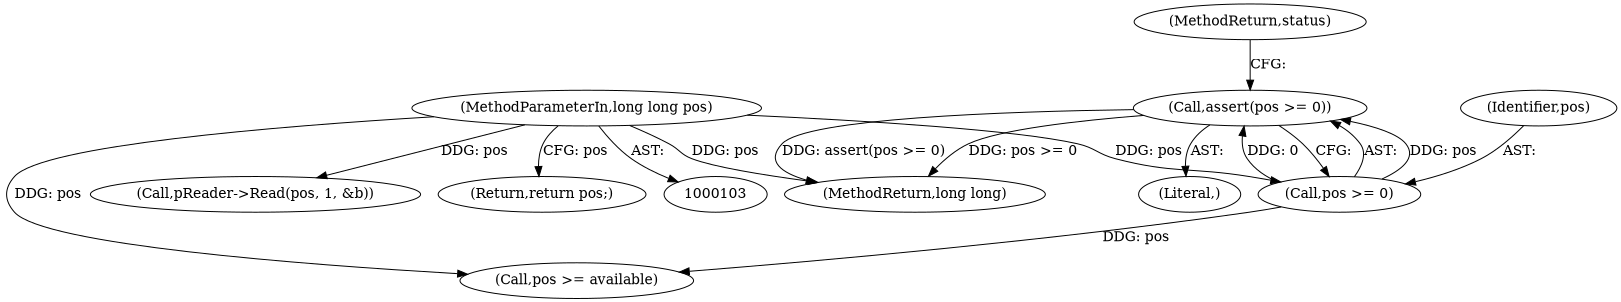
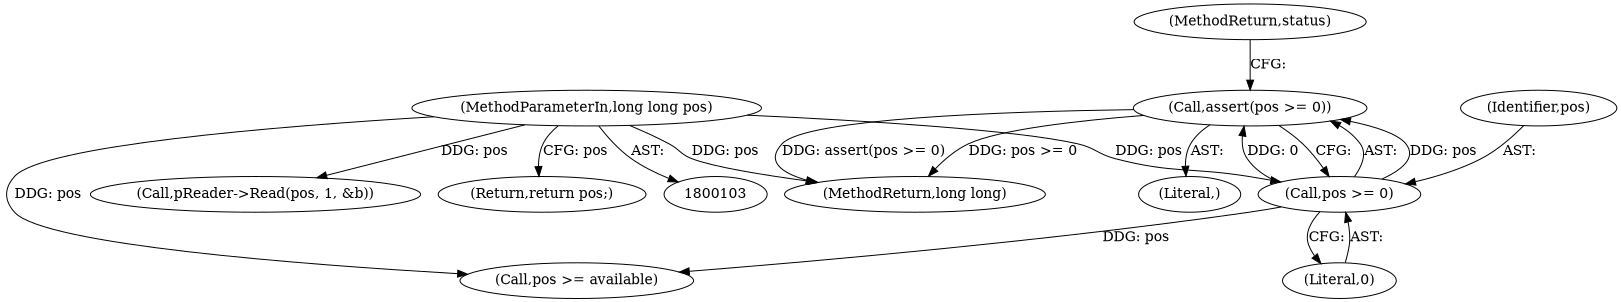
node "1000103": label "1000103" -> "1800103"
node "(Literal,0)": added
